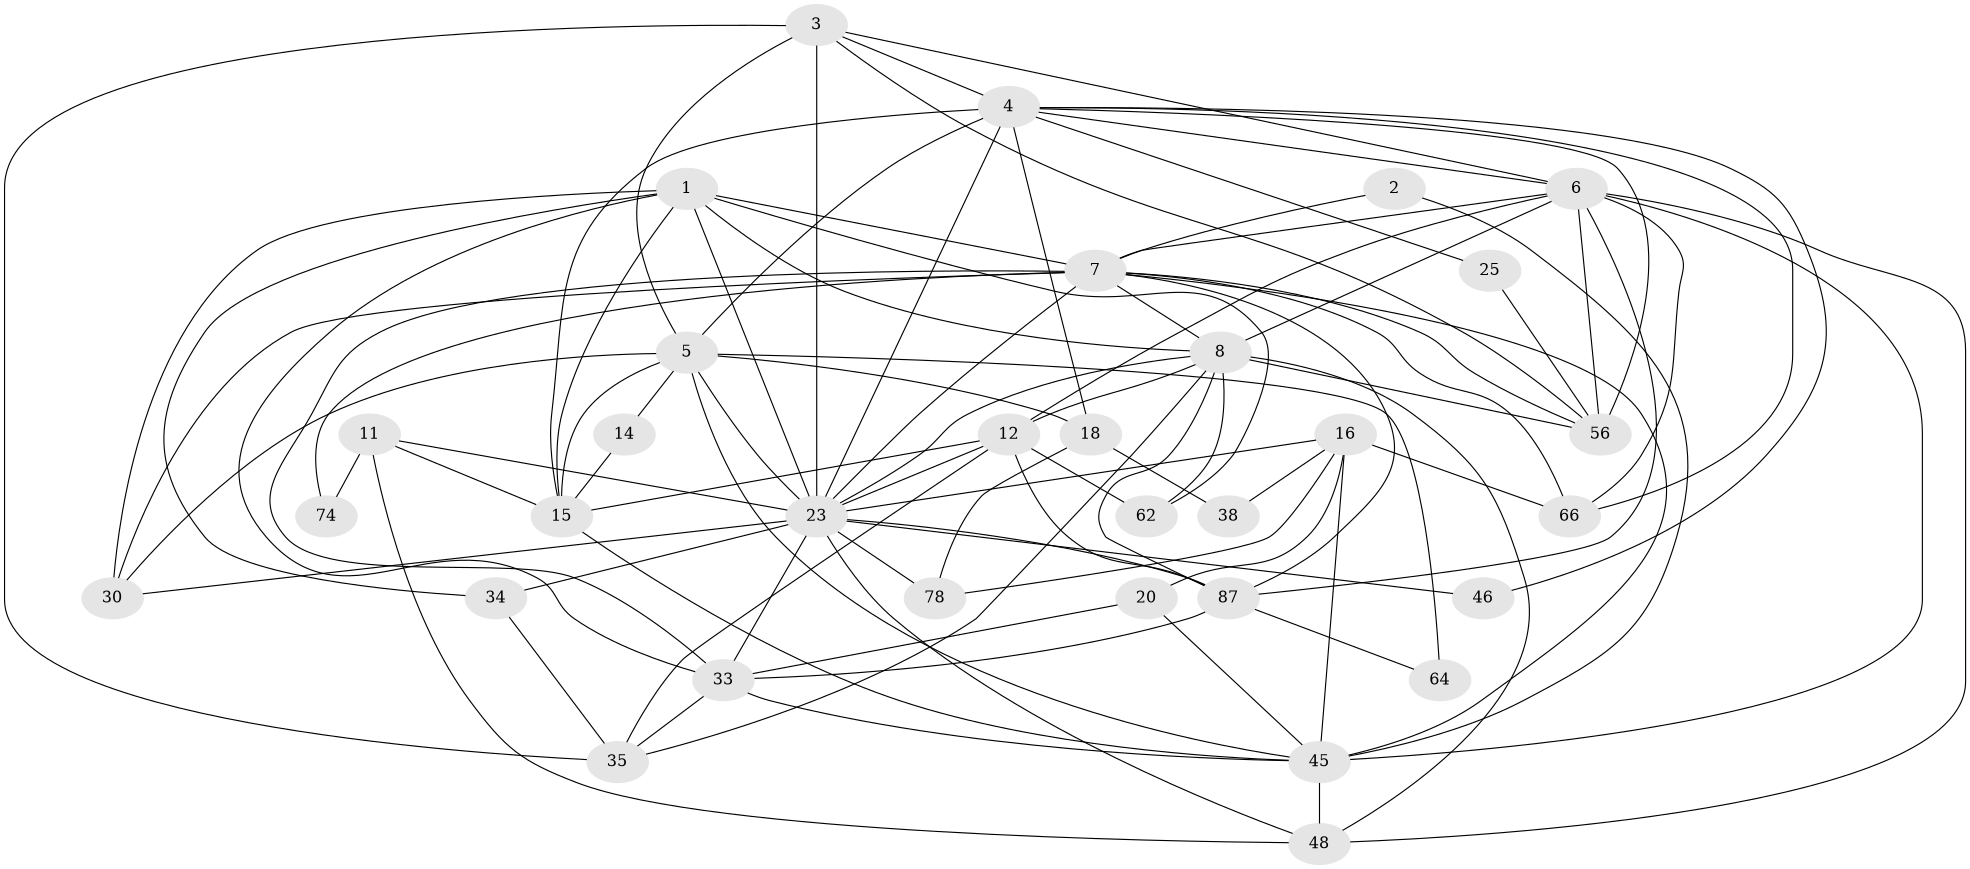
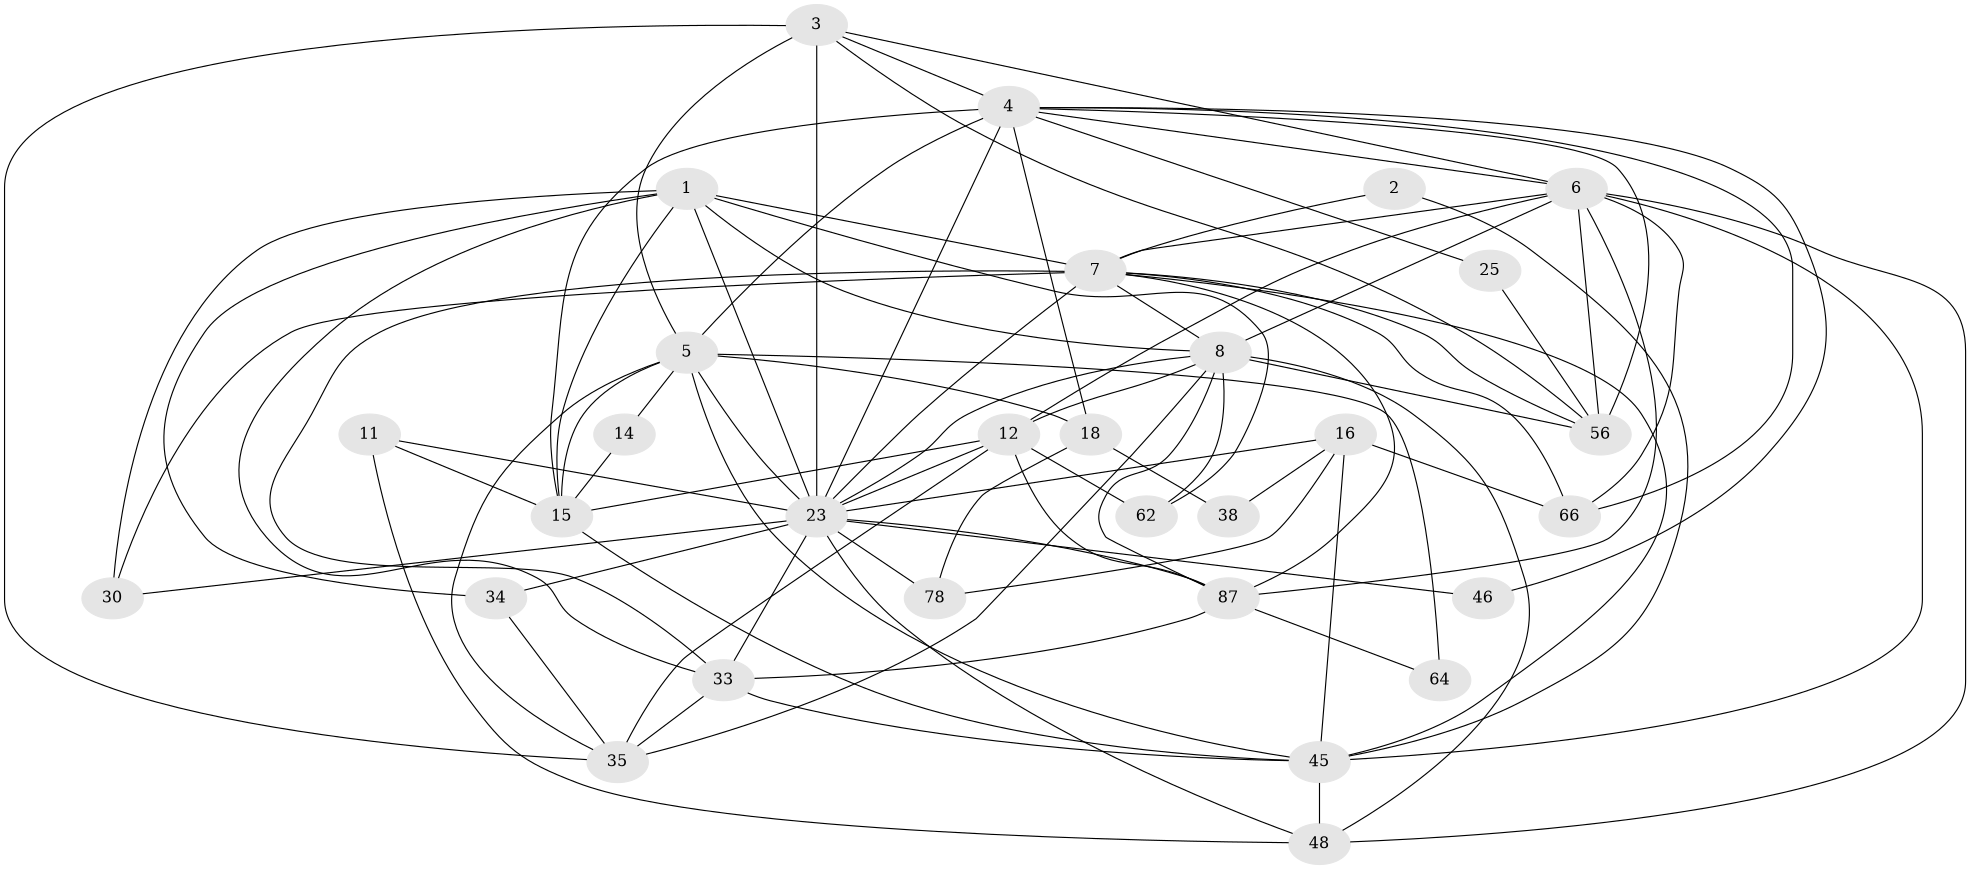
edge "5" -- "30": now "5" -- "35"
node "74": removed
node "20": removed
